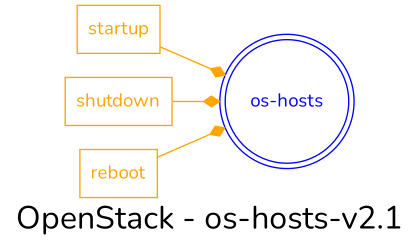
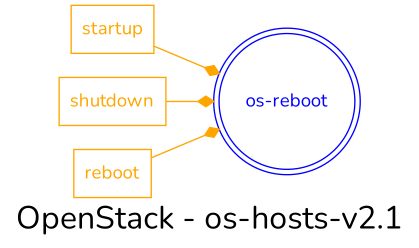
node "os-hosts": label "os-hosts" -> "os-reboot"
